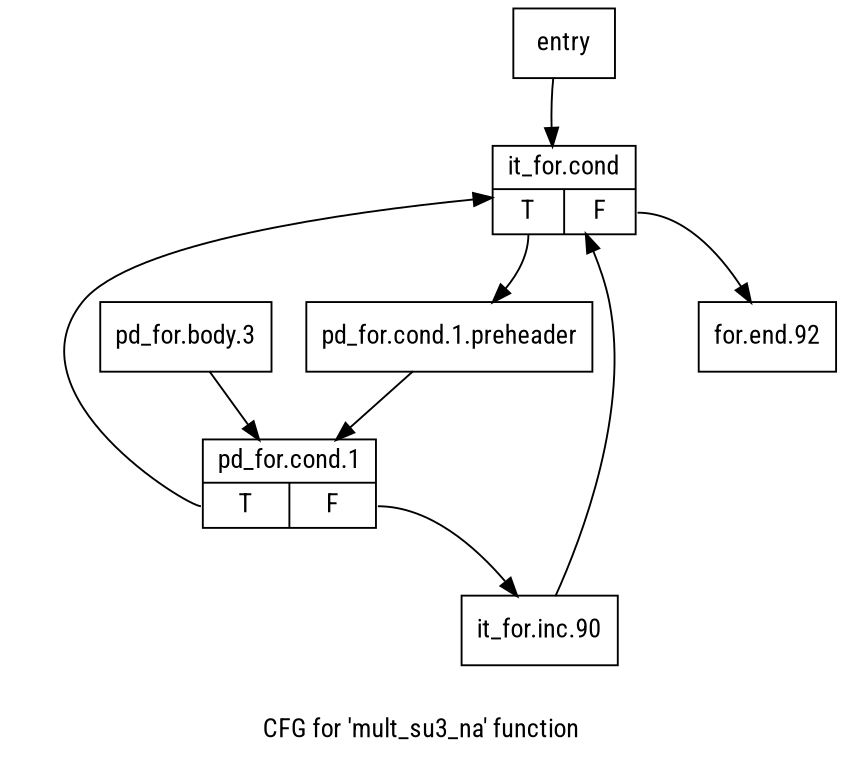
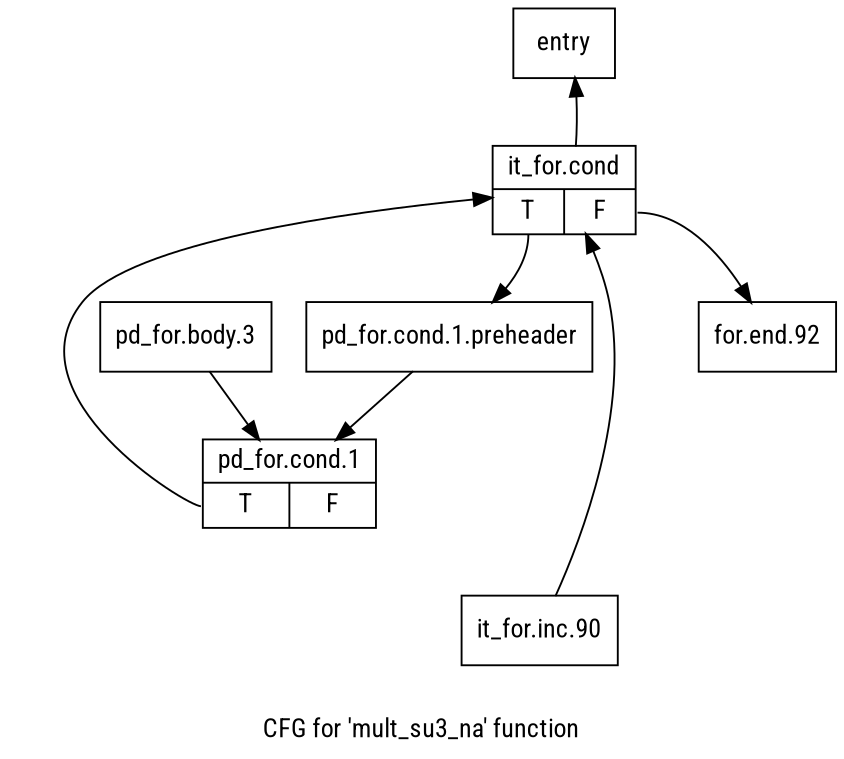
edge "entry" -> "it_for.cond": reversed
edge "pd_for.cond.1" -> "it_for.inc.90": removed
